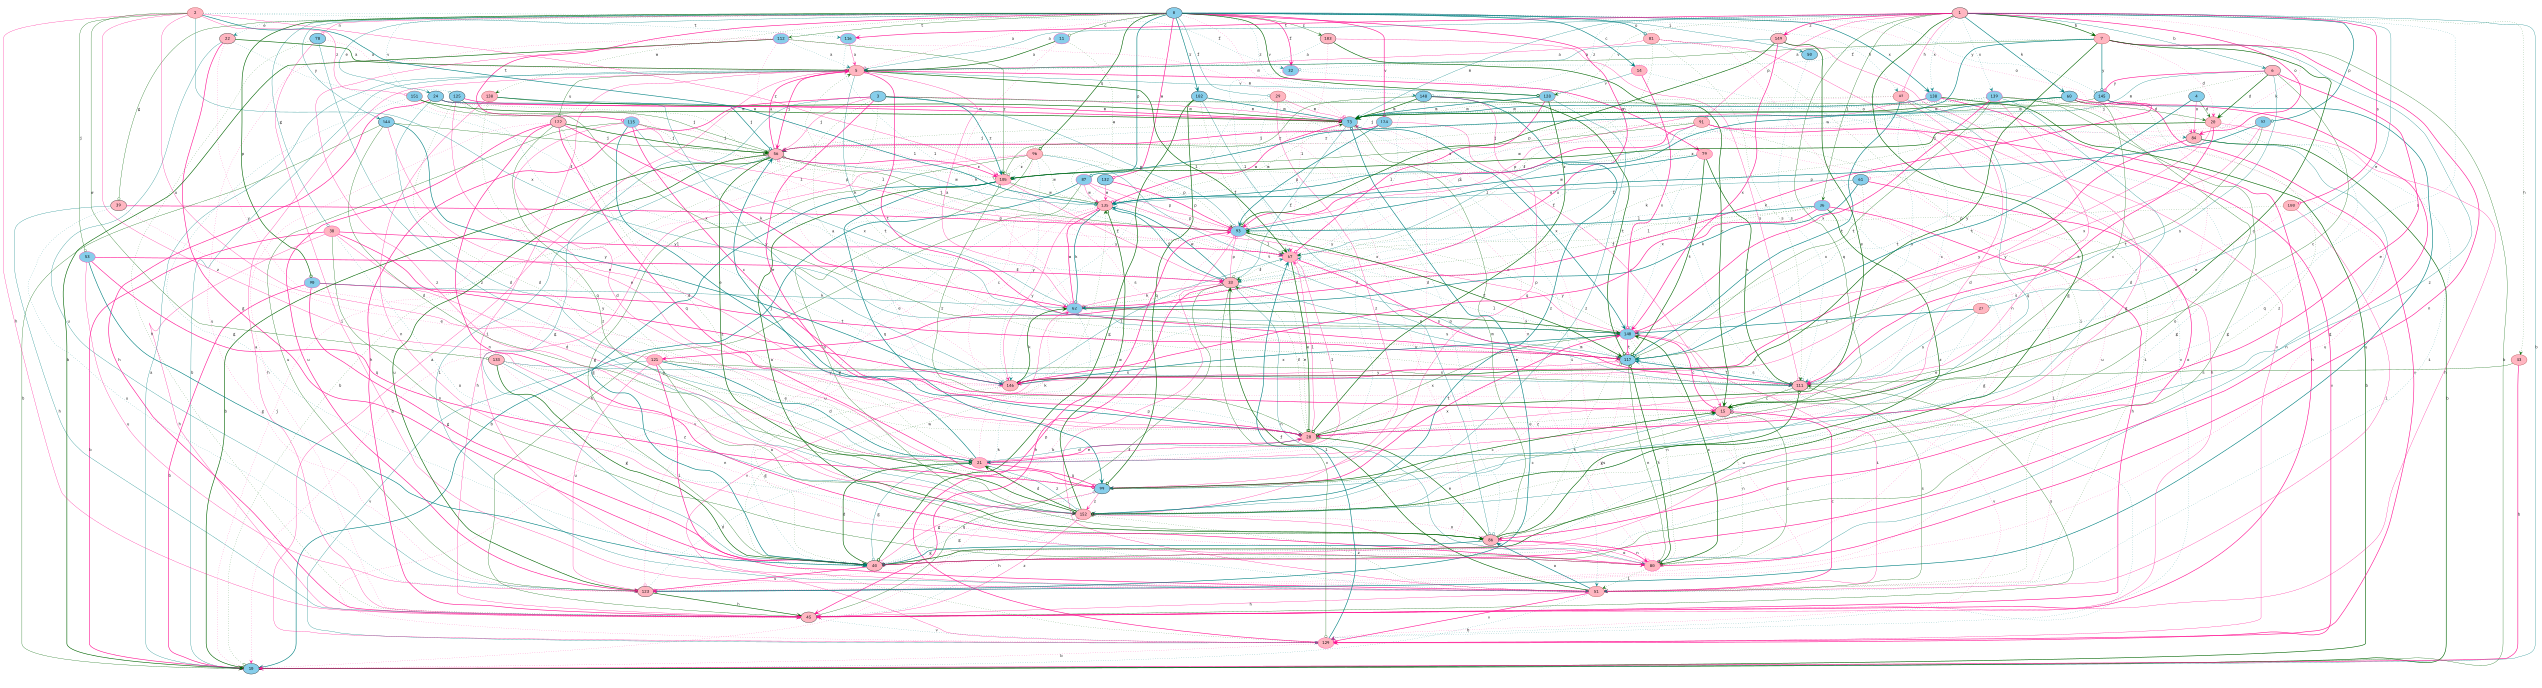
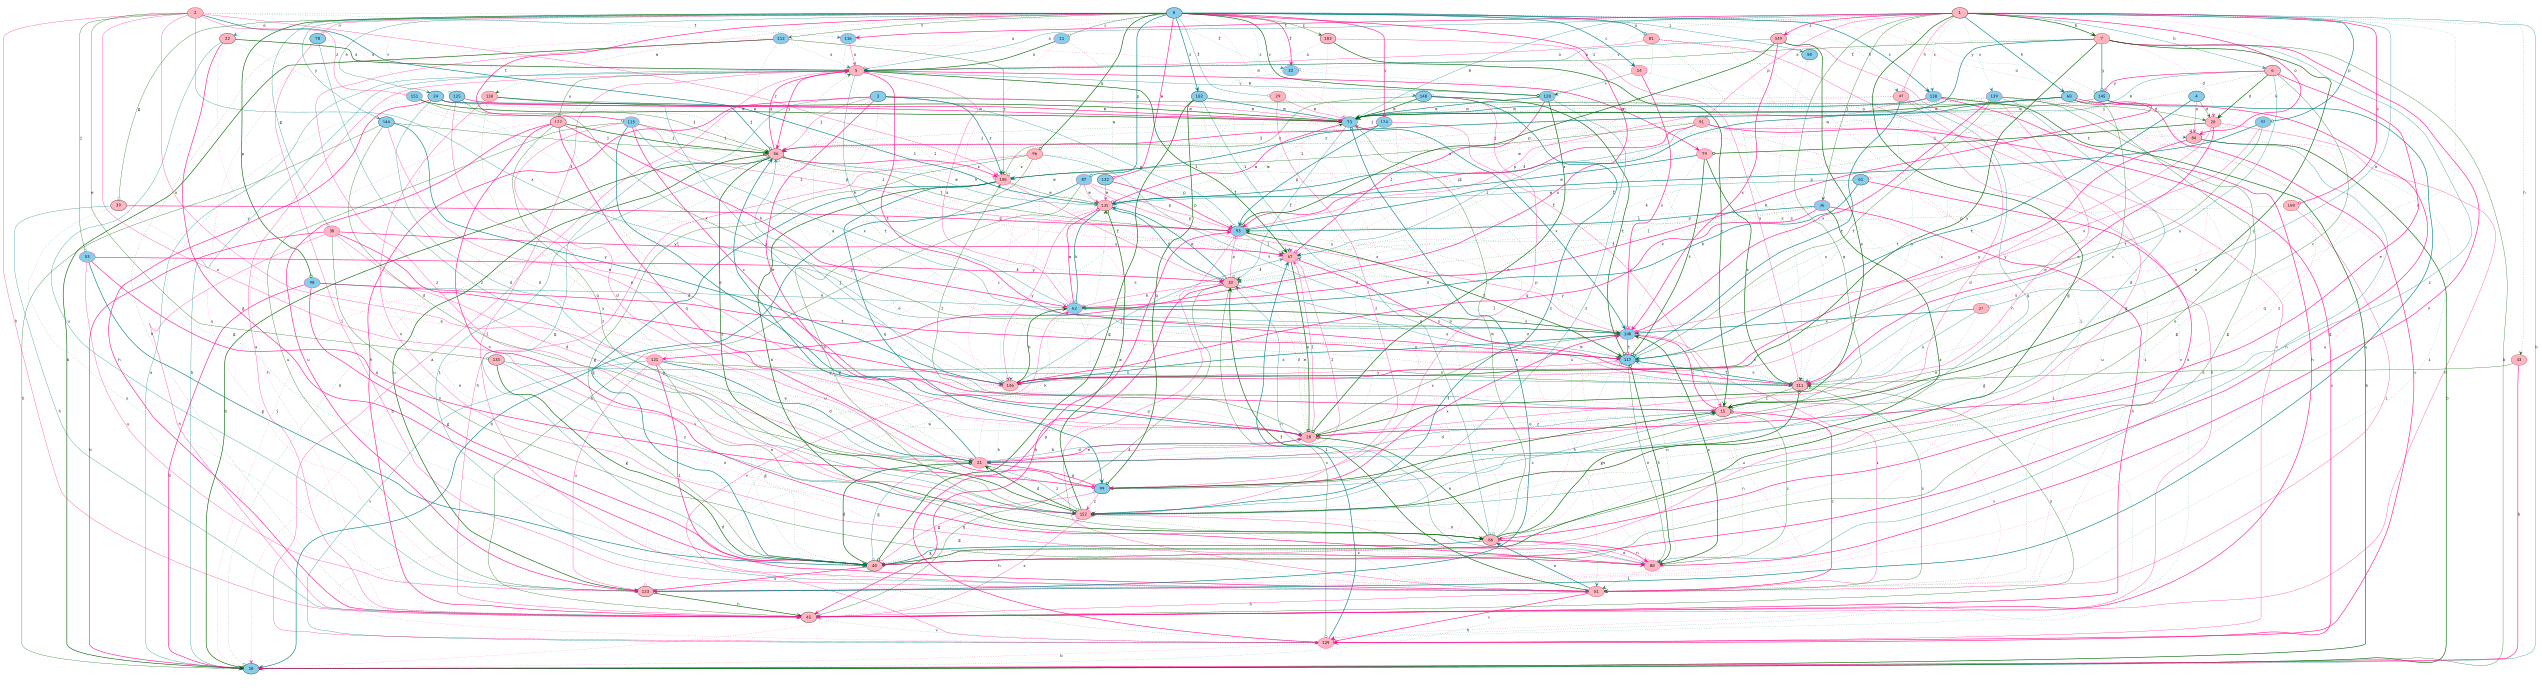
edge "151" -> "56": arrowhead odot -> vee
edge "20" -> "105": now "20" -> "79"
edge "15" -> "56": added, label "j"
edge "28" -> "105": arrowhead odot -> vee
edge "20" -> "99": color teal -> deeppink
edge "15" -> "21": added, label "d"
edge "138" -> "45": arrowhead vee -> odot
